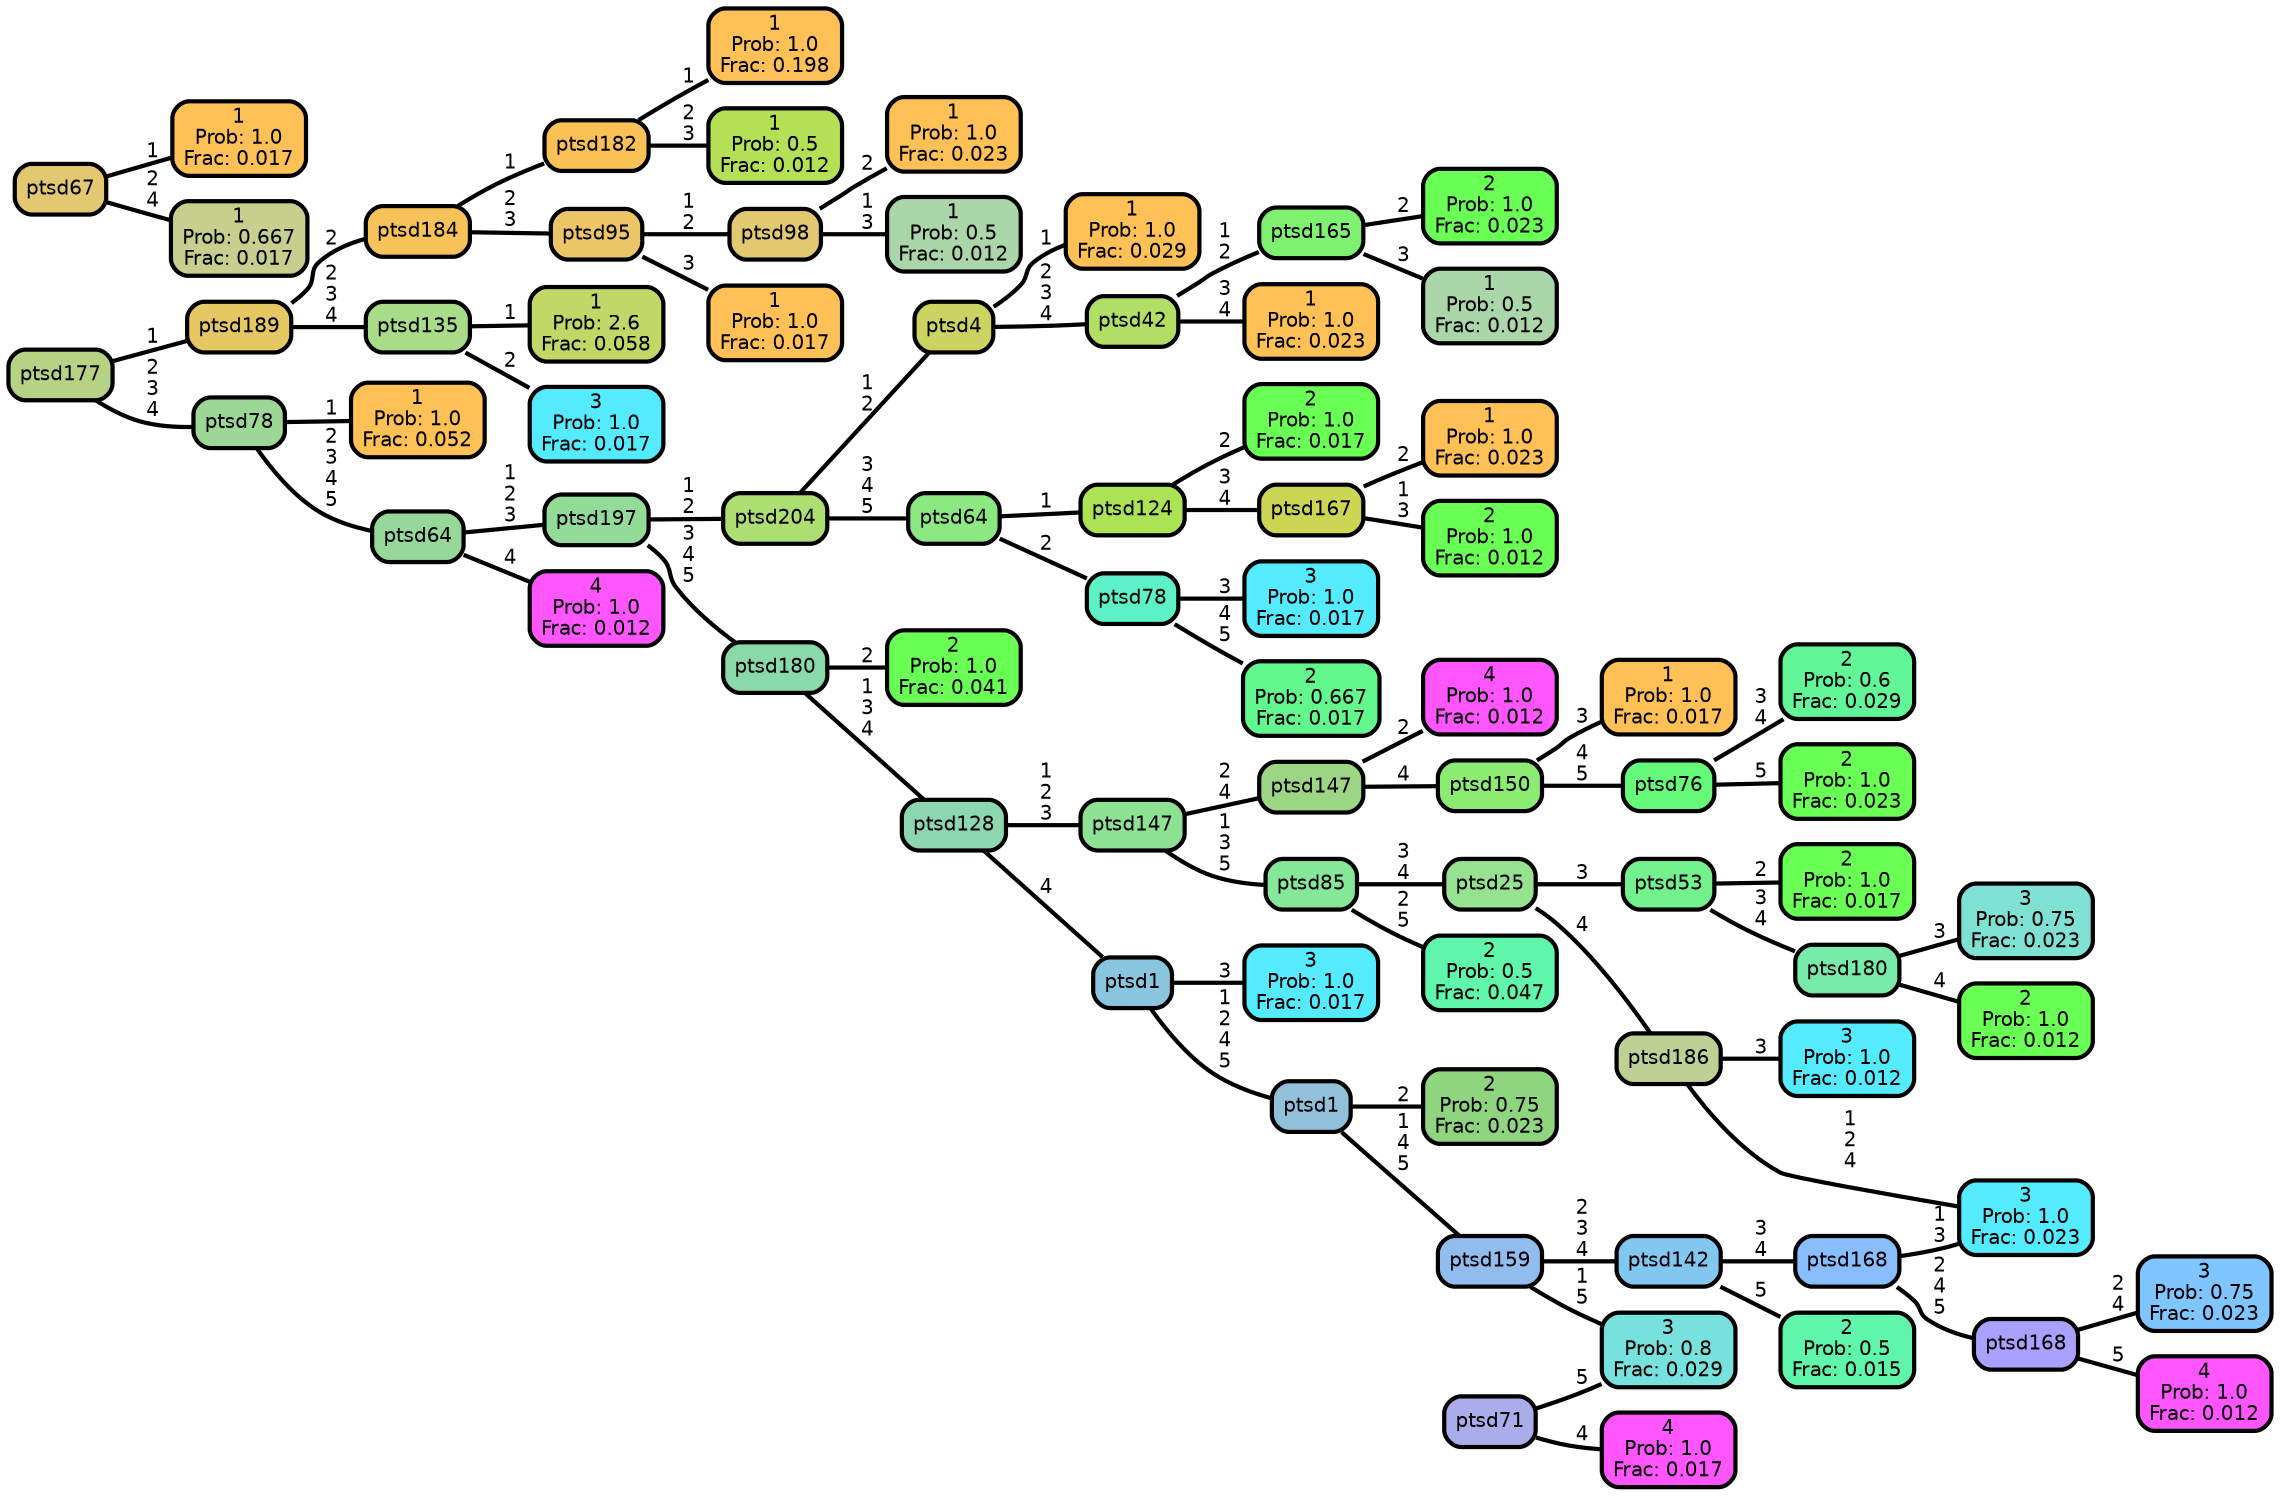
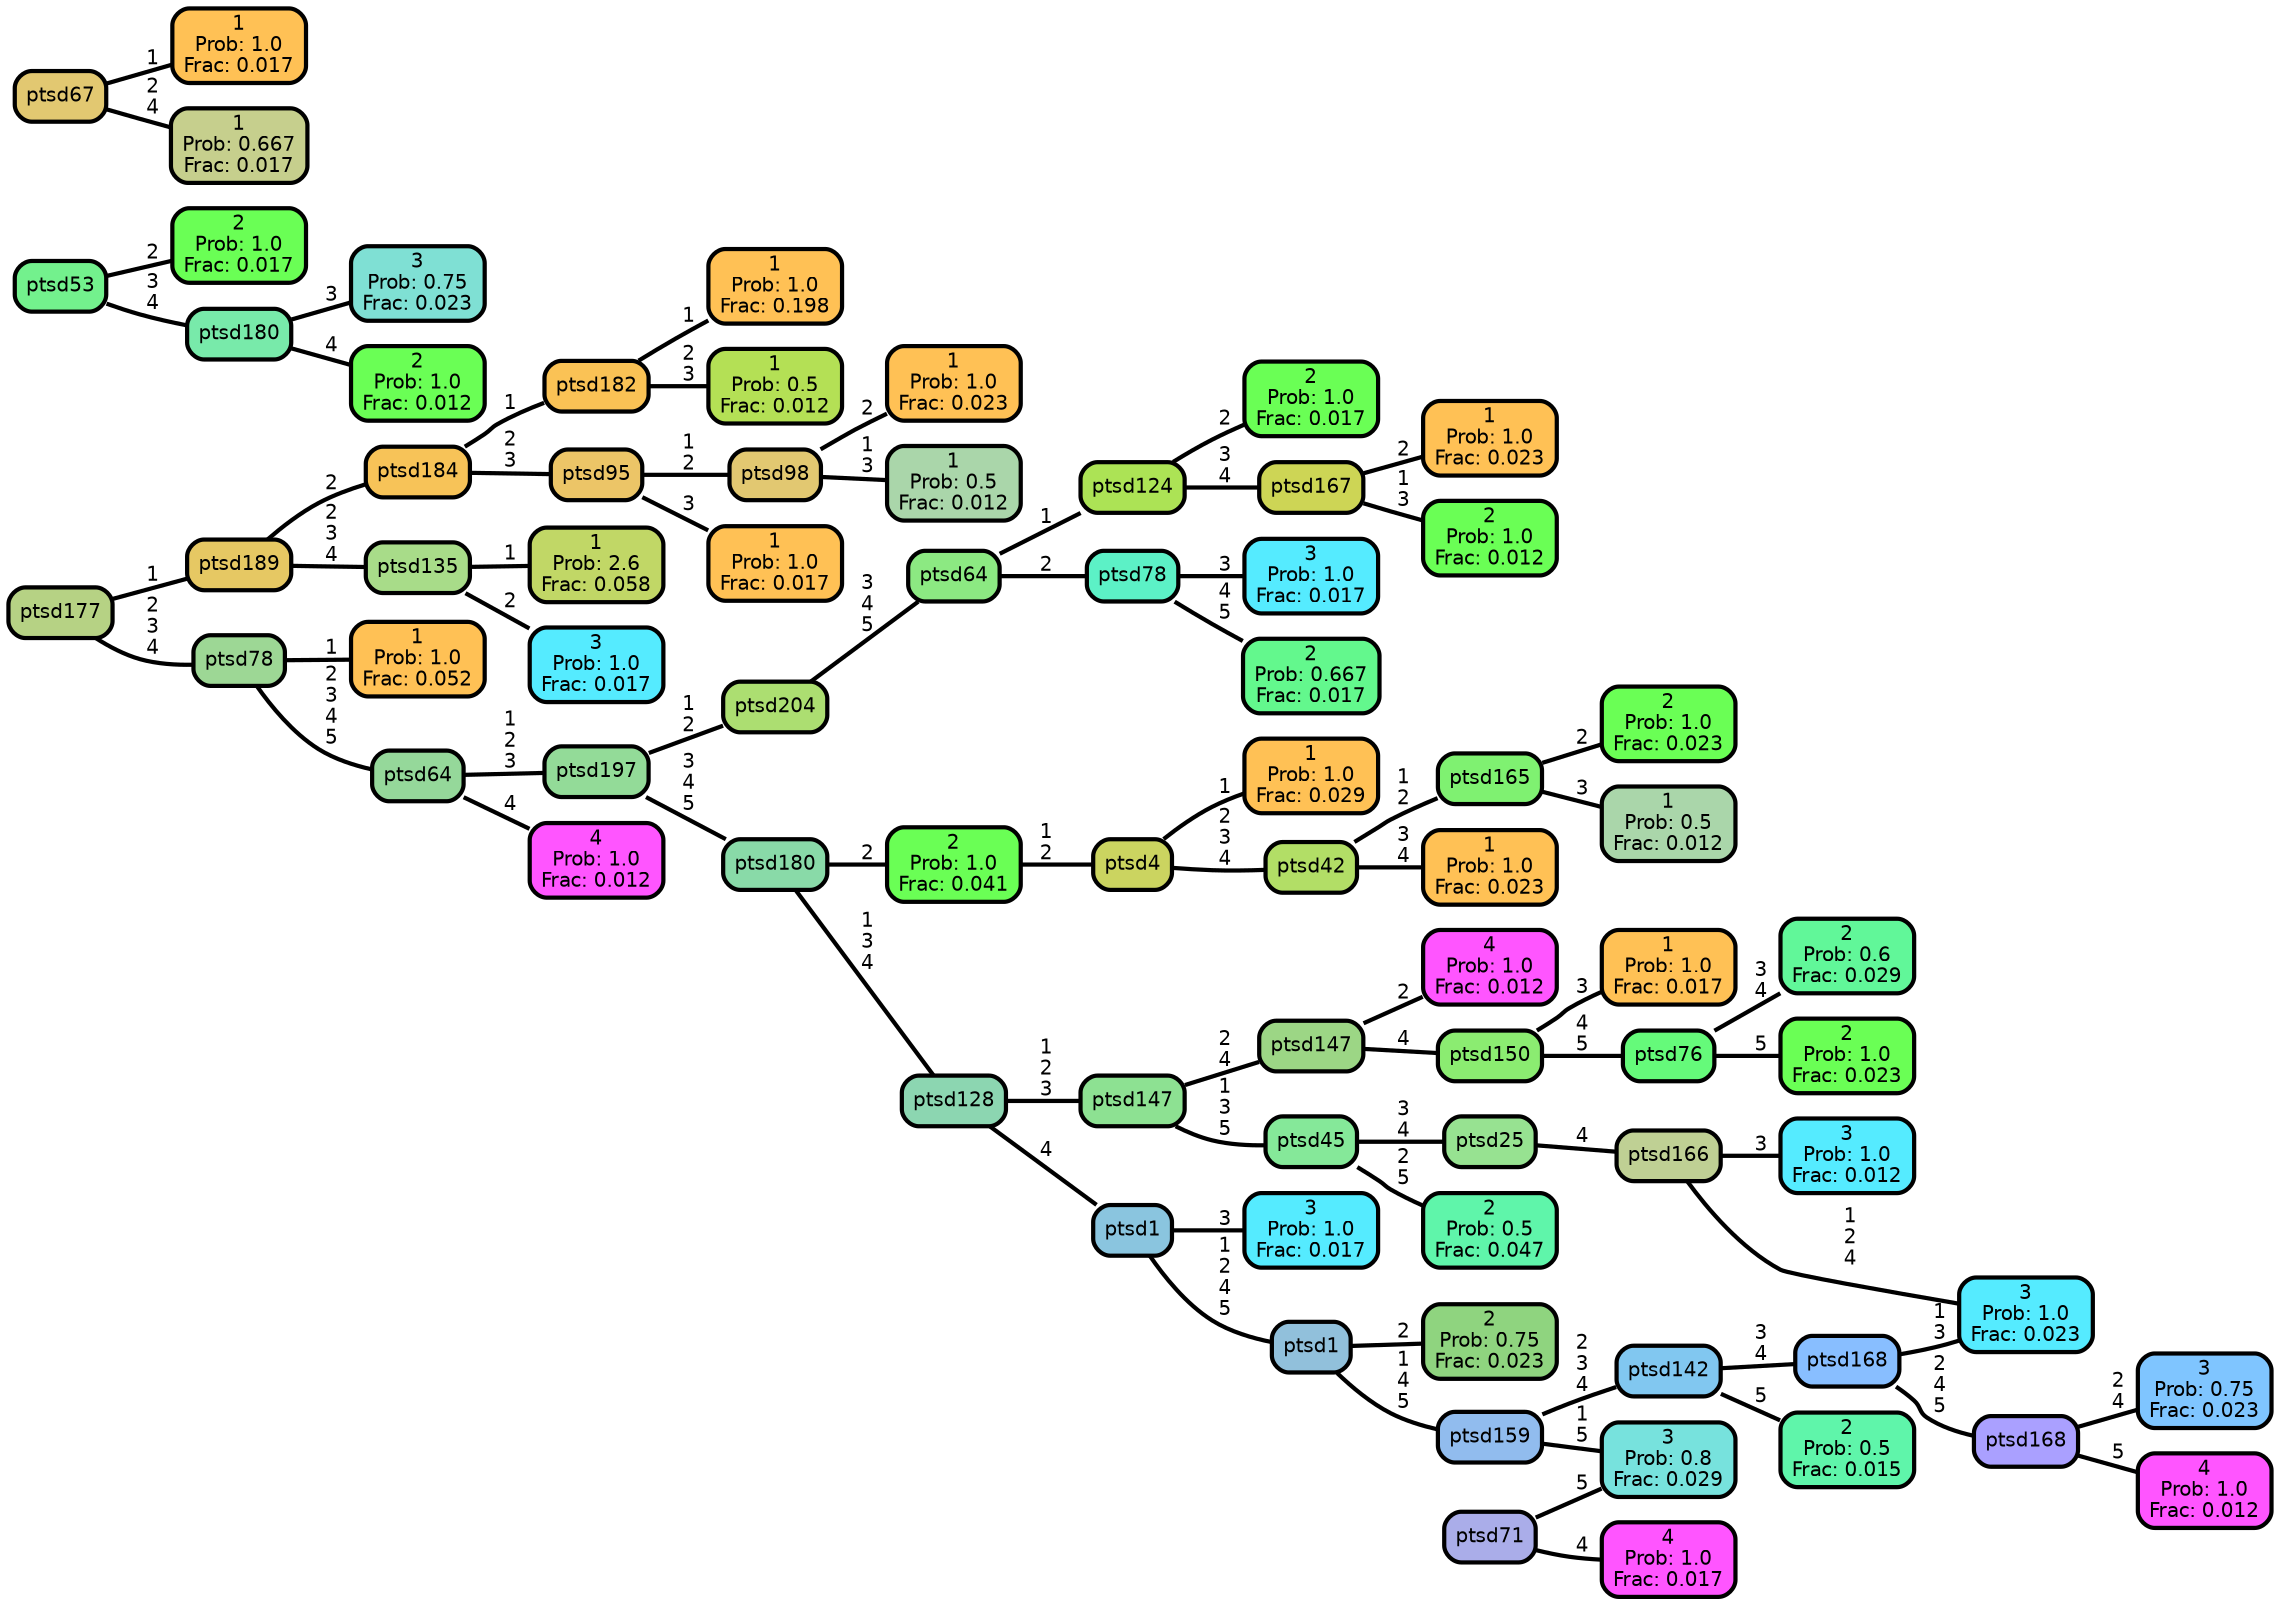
edge "ptsd4" -- "ptsd204": now "ptsd4" -- "2 Prob: 1.0 Frac: 0.041"
node "ptsd85": label "ptsd85" -> "ptsd45"
edge "ptsd25" -- "ptsd53": removed, label "3"
node "ptsd186": label "ptsd186" -> "ptsd166"
